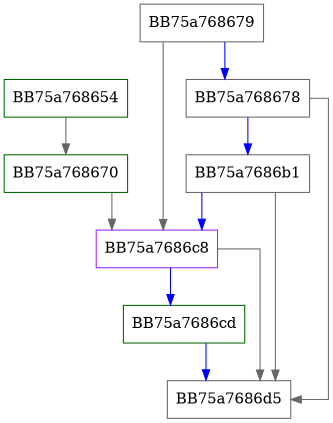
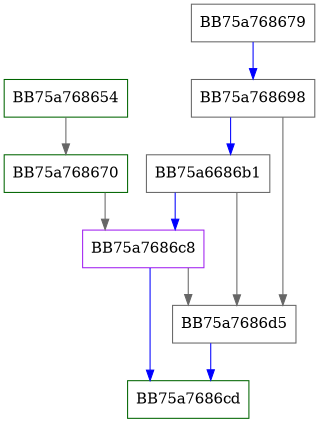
node "BB75a768678": label "BB75a768678" -> "BB75a768698"
edge "BB75a768679" -> "BB75a7686c8": removed
node "BB75a7686b1": label "BB75a7686b1" -> "BB75a6686b1"
edge "BB75a7686cd" -> "BB75a7686d5": reversed
